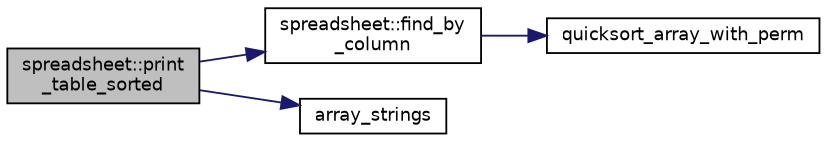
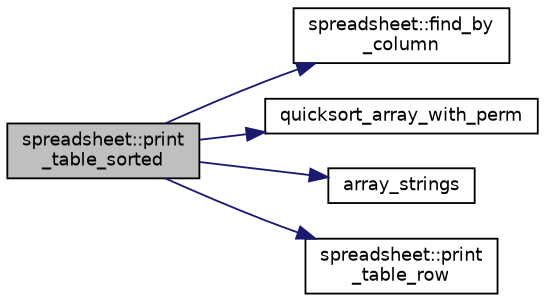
edge "spreadsheet::find_by _column" -> "quicksort_array_with_perm": now "spreadsheet::print _table_sorted" -> "quicksort_array_with_perm"
node "spreadsheet::print _table_row": added
